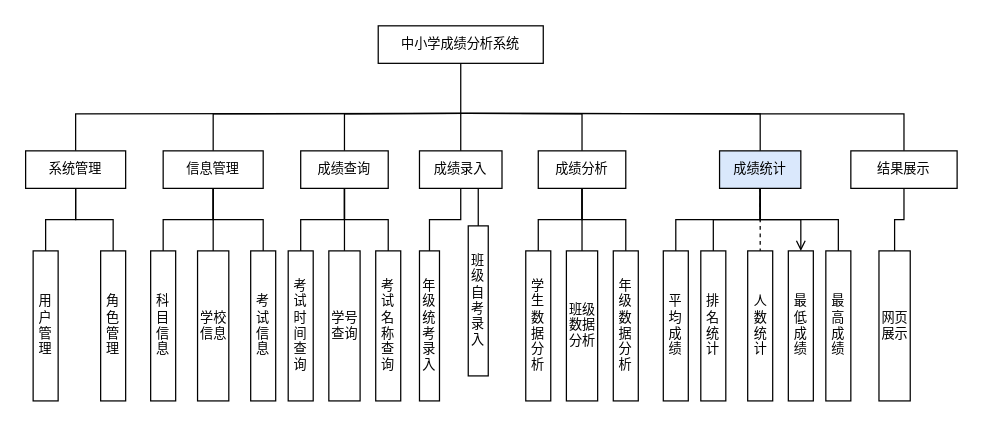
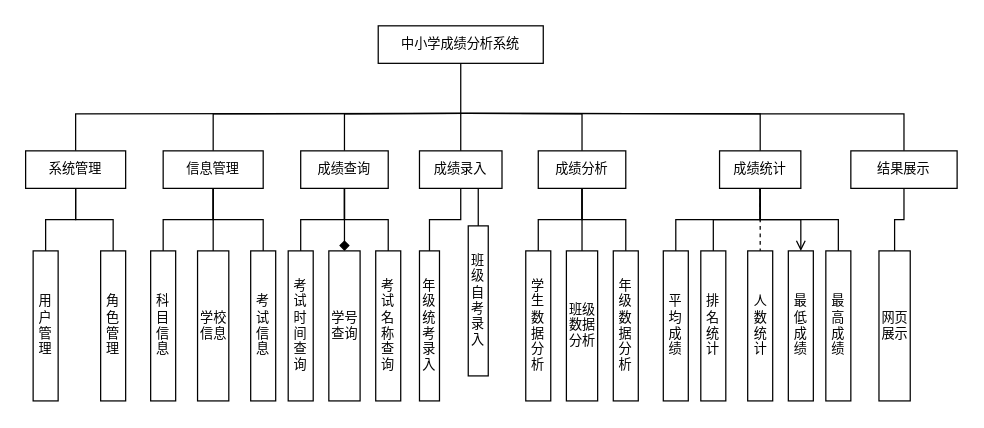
node "成绩统计": fillcolor #dae8fc -> #ffffff
edge "成绩查询" -- "学号查询": arrowhead none -> diamond
